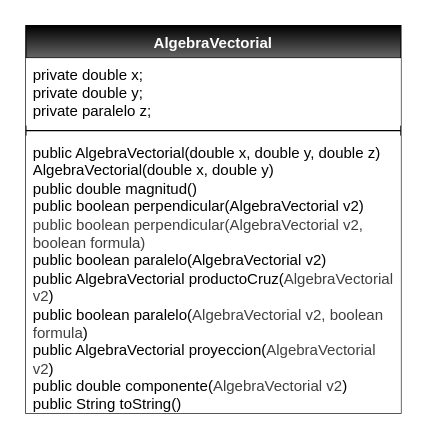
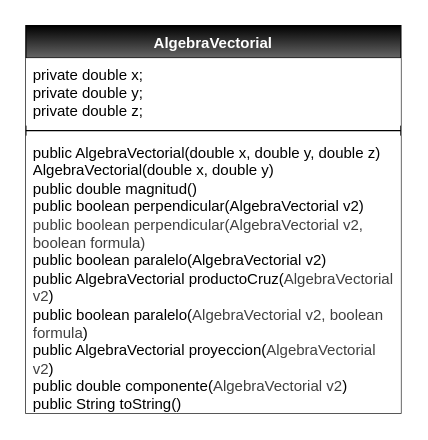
node "private double x; private double y; private paralelo z;": label "private double x; private double y; private paralelo z;" -> "private double x; private double y; private double z;"
